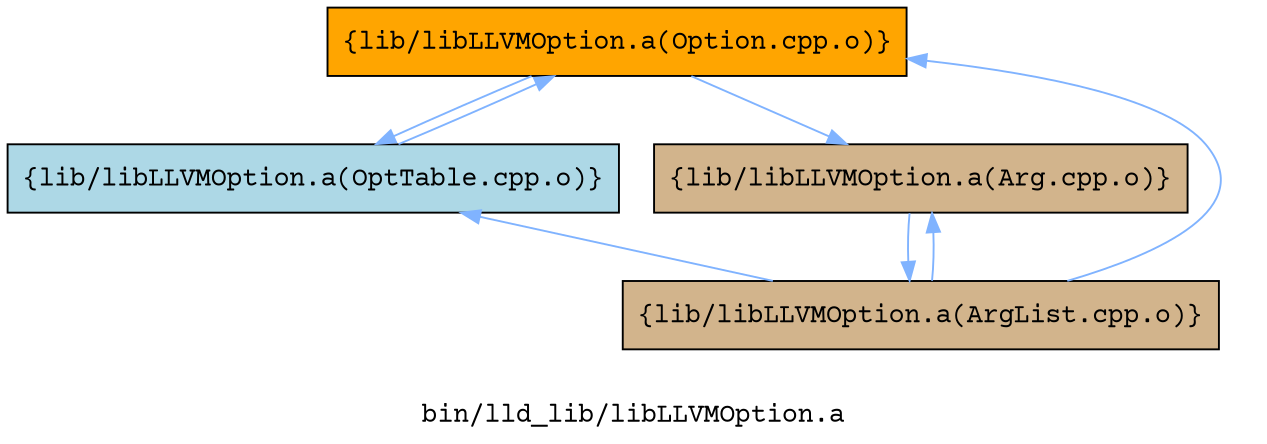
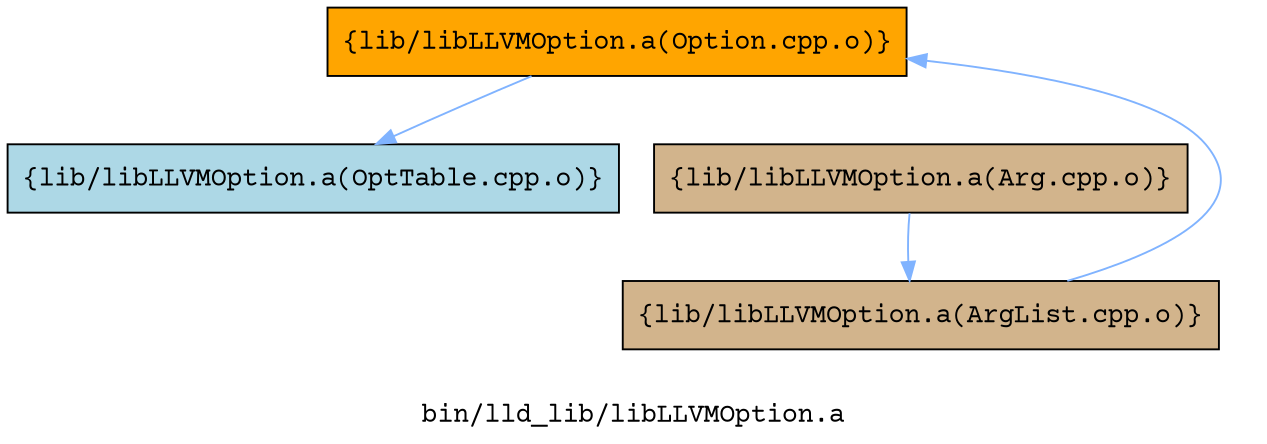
edge "{lib/libLLVMOption.a(Option.cpp.o)}" -> "{lib/libLLVMOption.a(Arg.cpp.o)}": removed
edge "{lib/libLLVMOption.a(OptTable.cpp.o)}" -> "{lib/libLLVMOption.a(Option.cpp.o)}": removed
edge "{lib/libLLVMOption.a(ArgList.cpp.o)}" -> "{lib/libLLVMOption.a(OptTable.cpp.o)}": removed
edge "{lib/libLLVMOption.a(ArgList.cpp.o)}" -> "{lib/libLLVMOption.a(Arg.cpp.o)}": removed
